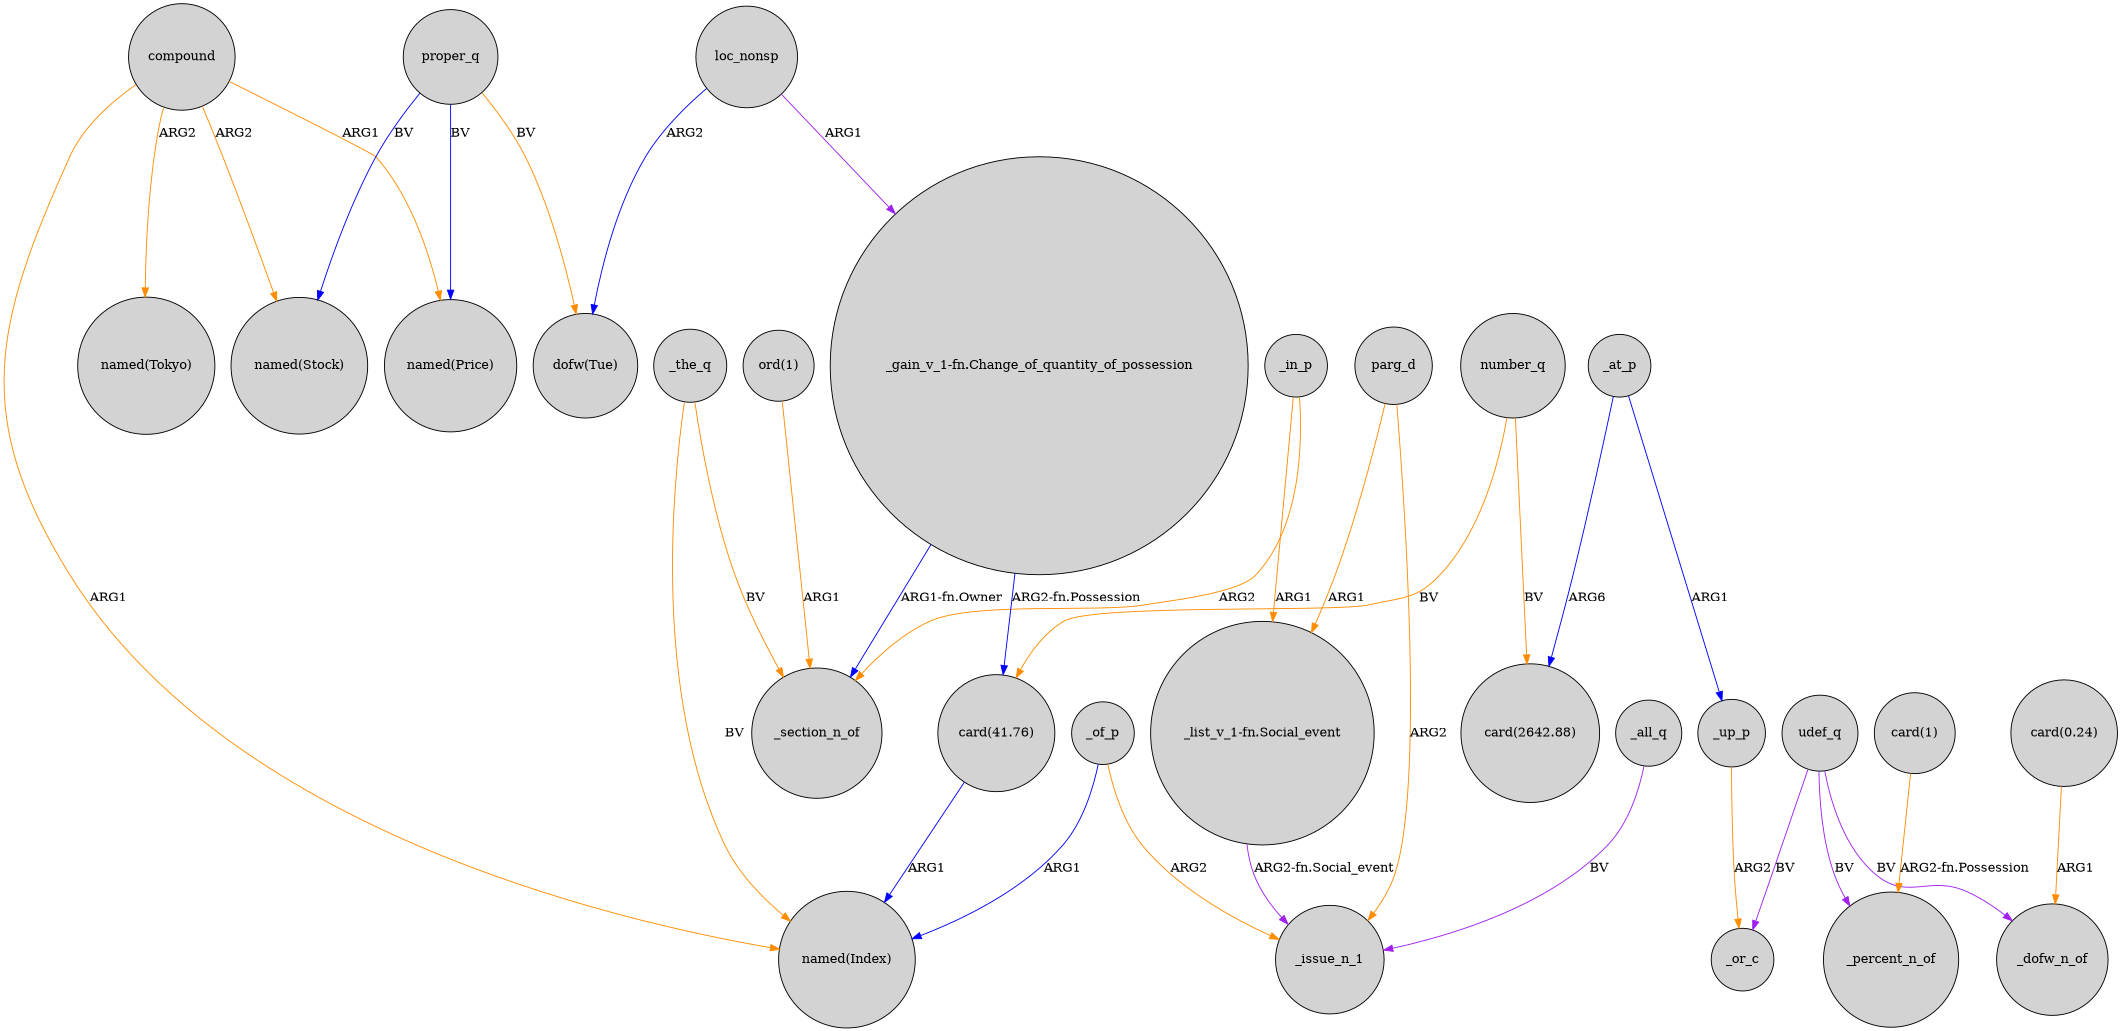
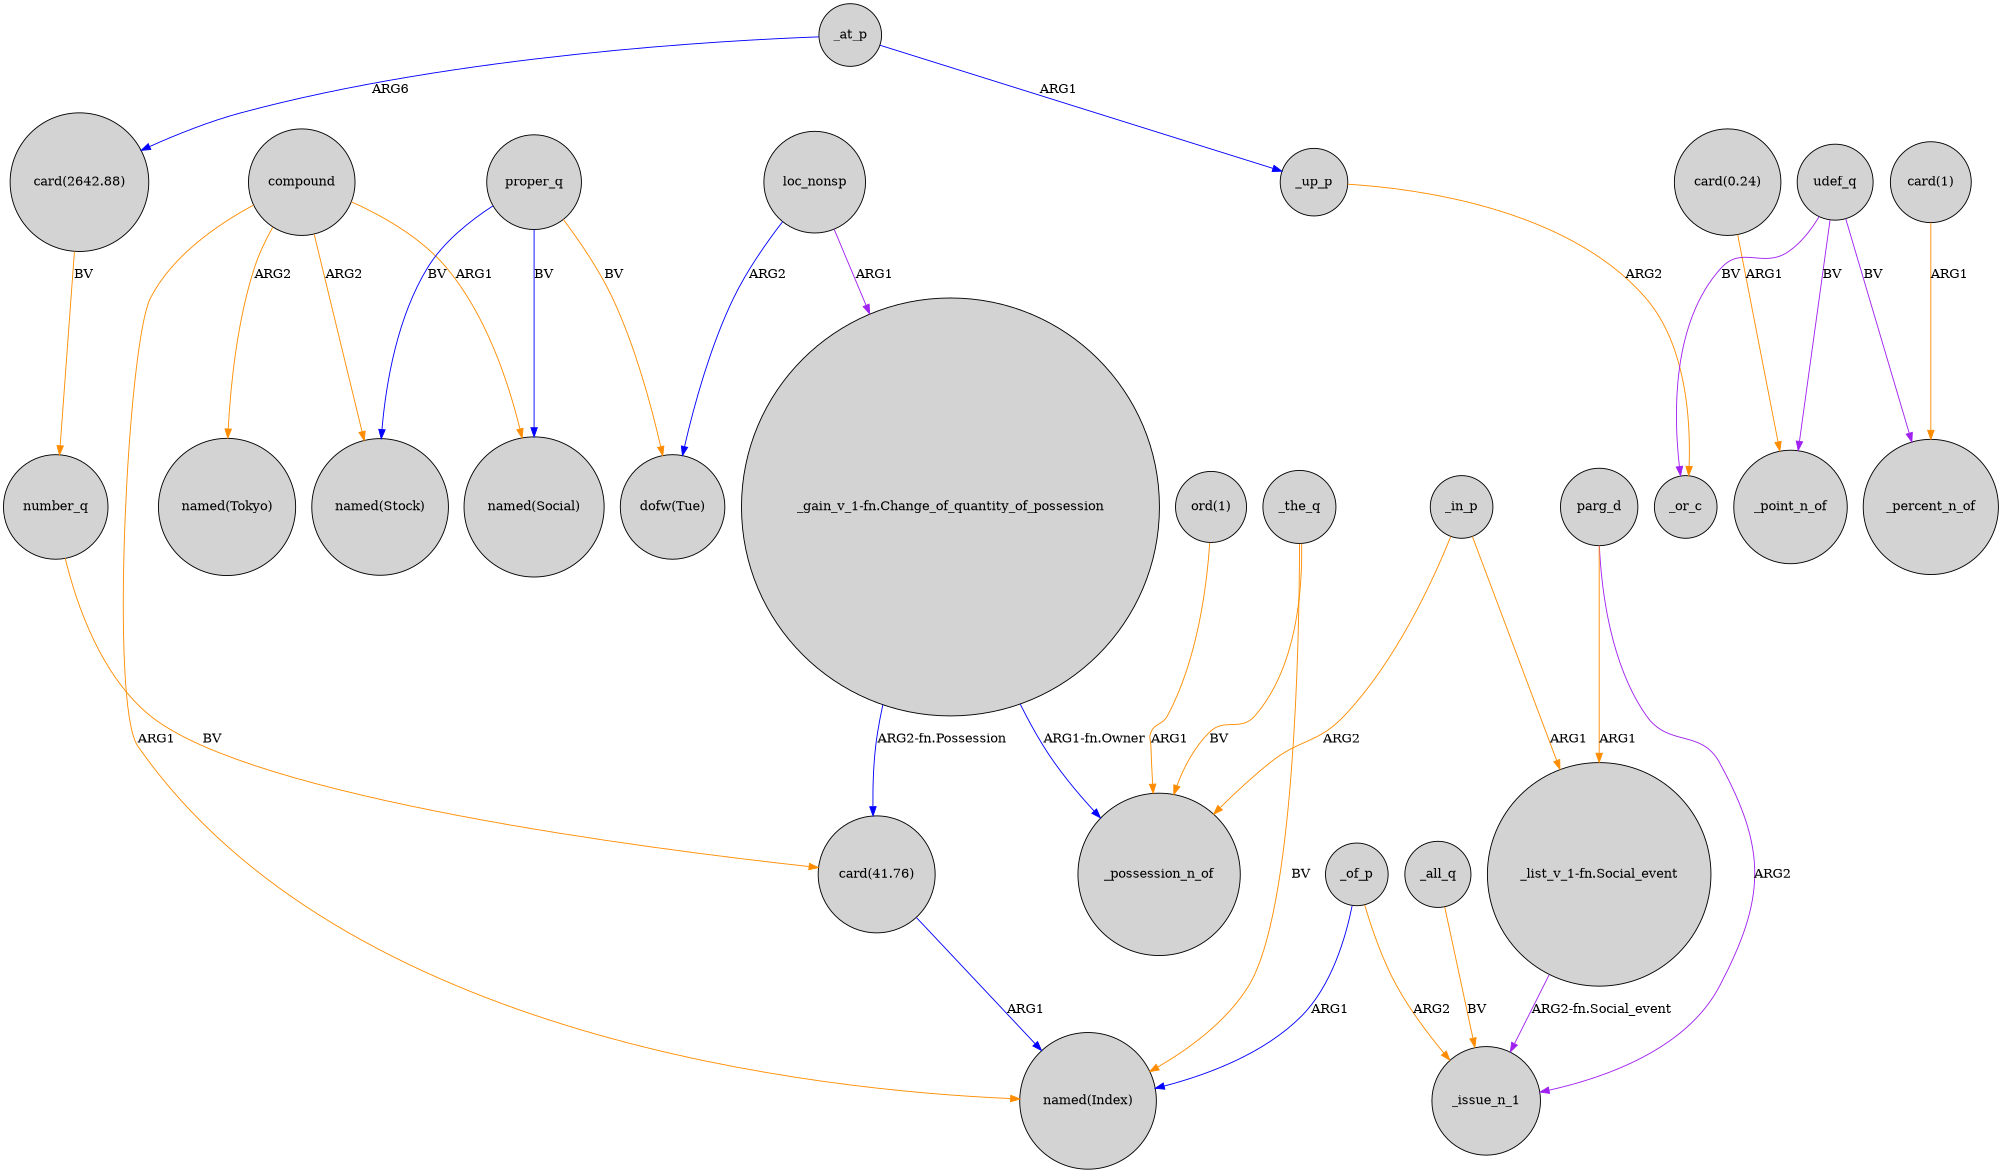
node "named(Price)": label "named(Price)" -> "named(Social)"
edge "number_q" -> "card(2642.88)": reversed
edge "parg_d" -> "_issue_n_1": color darkorange -> purple
node "_section_n_of": label "_section_n_of" -> "_possession_n_of"
edge "card(1)" -> "_percent_n_of": label "ARG2-fn.Possession" -> "ARG1"
edge "_all_q" -> "_issue_n_1": color purple -> darkorange
node "_dofw_n_of": label "_dofw_n_of" -> "_point_n_of"
